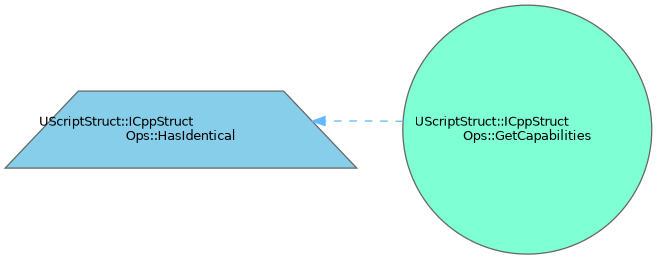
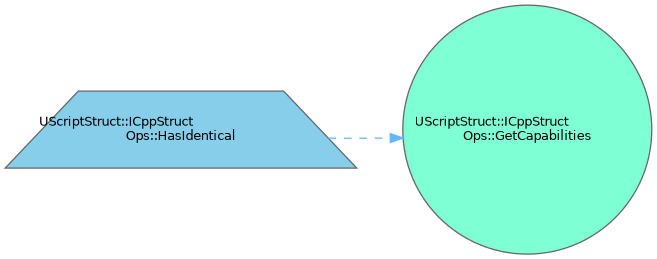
edge "UScriptStruct::ICppStruct Ops::GetCapabilities" -> "UScriptStruct::ICppStruct Ops::HasIdentical": reversed
